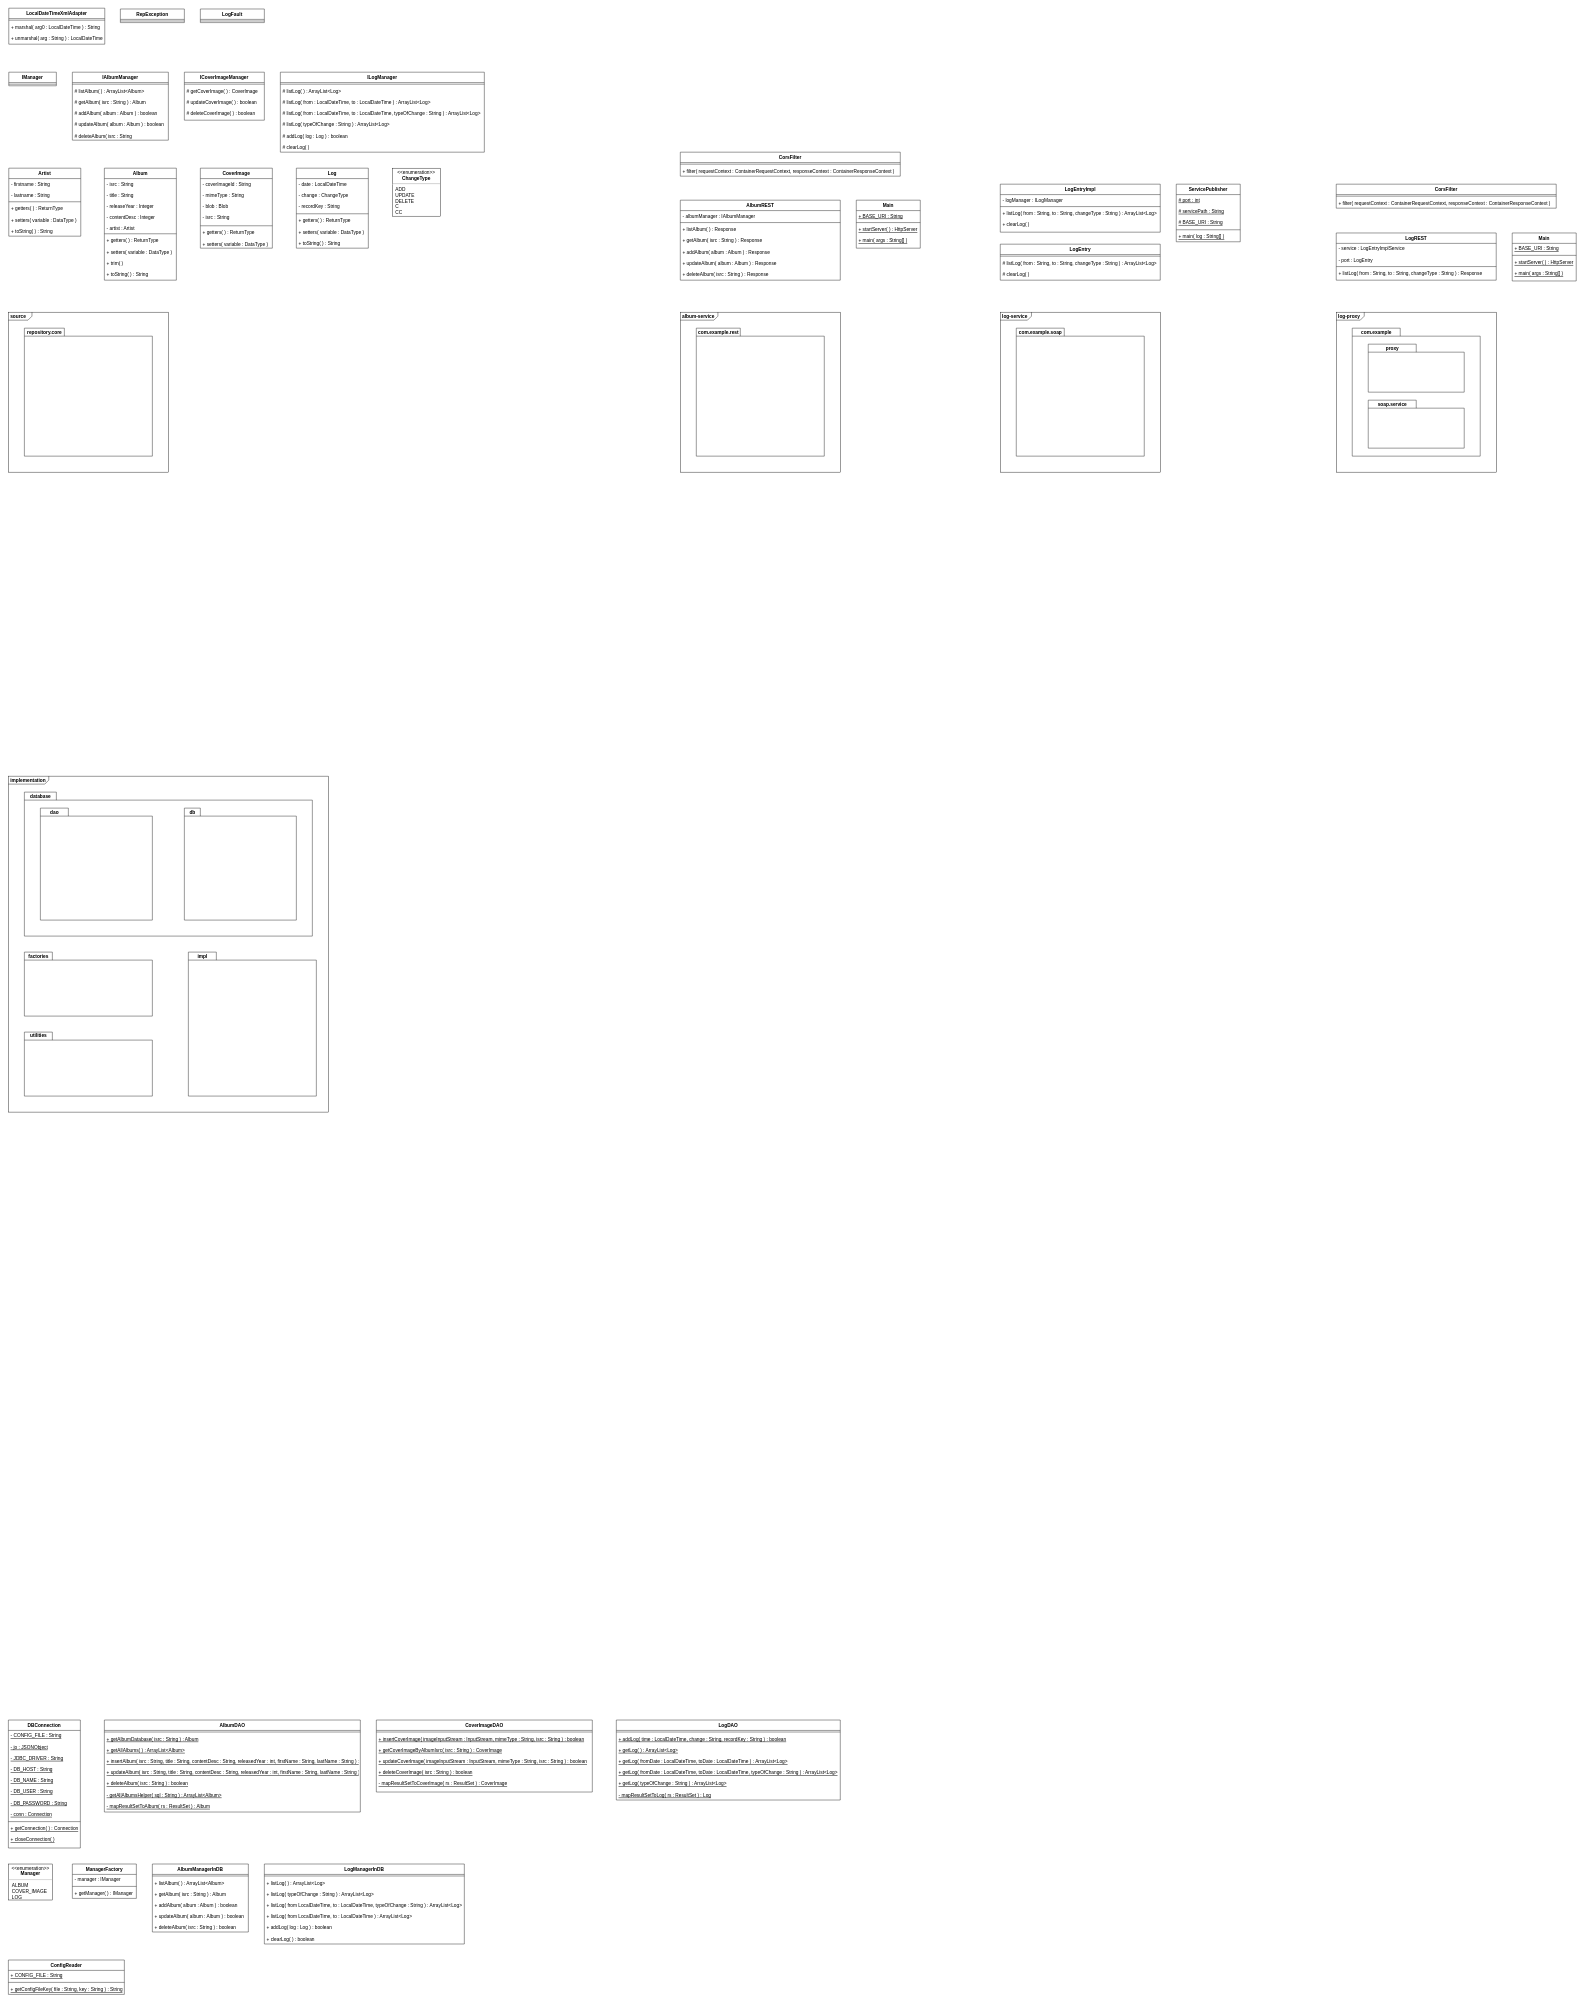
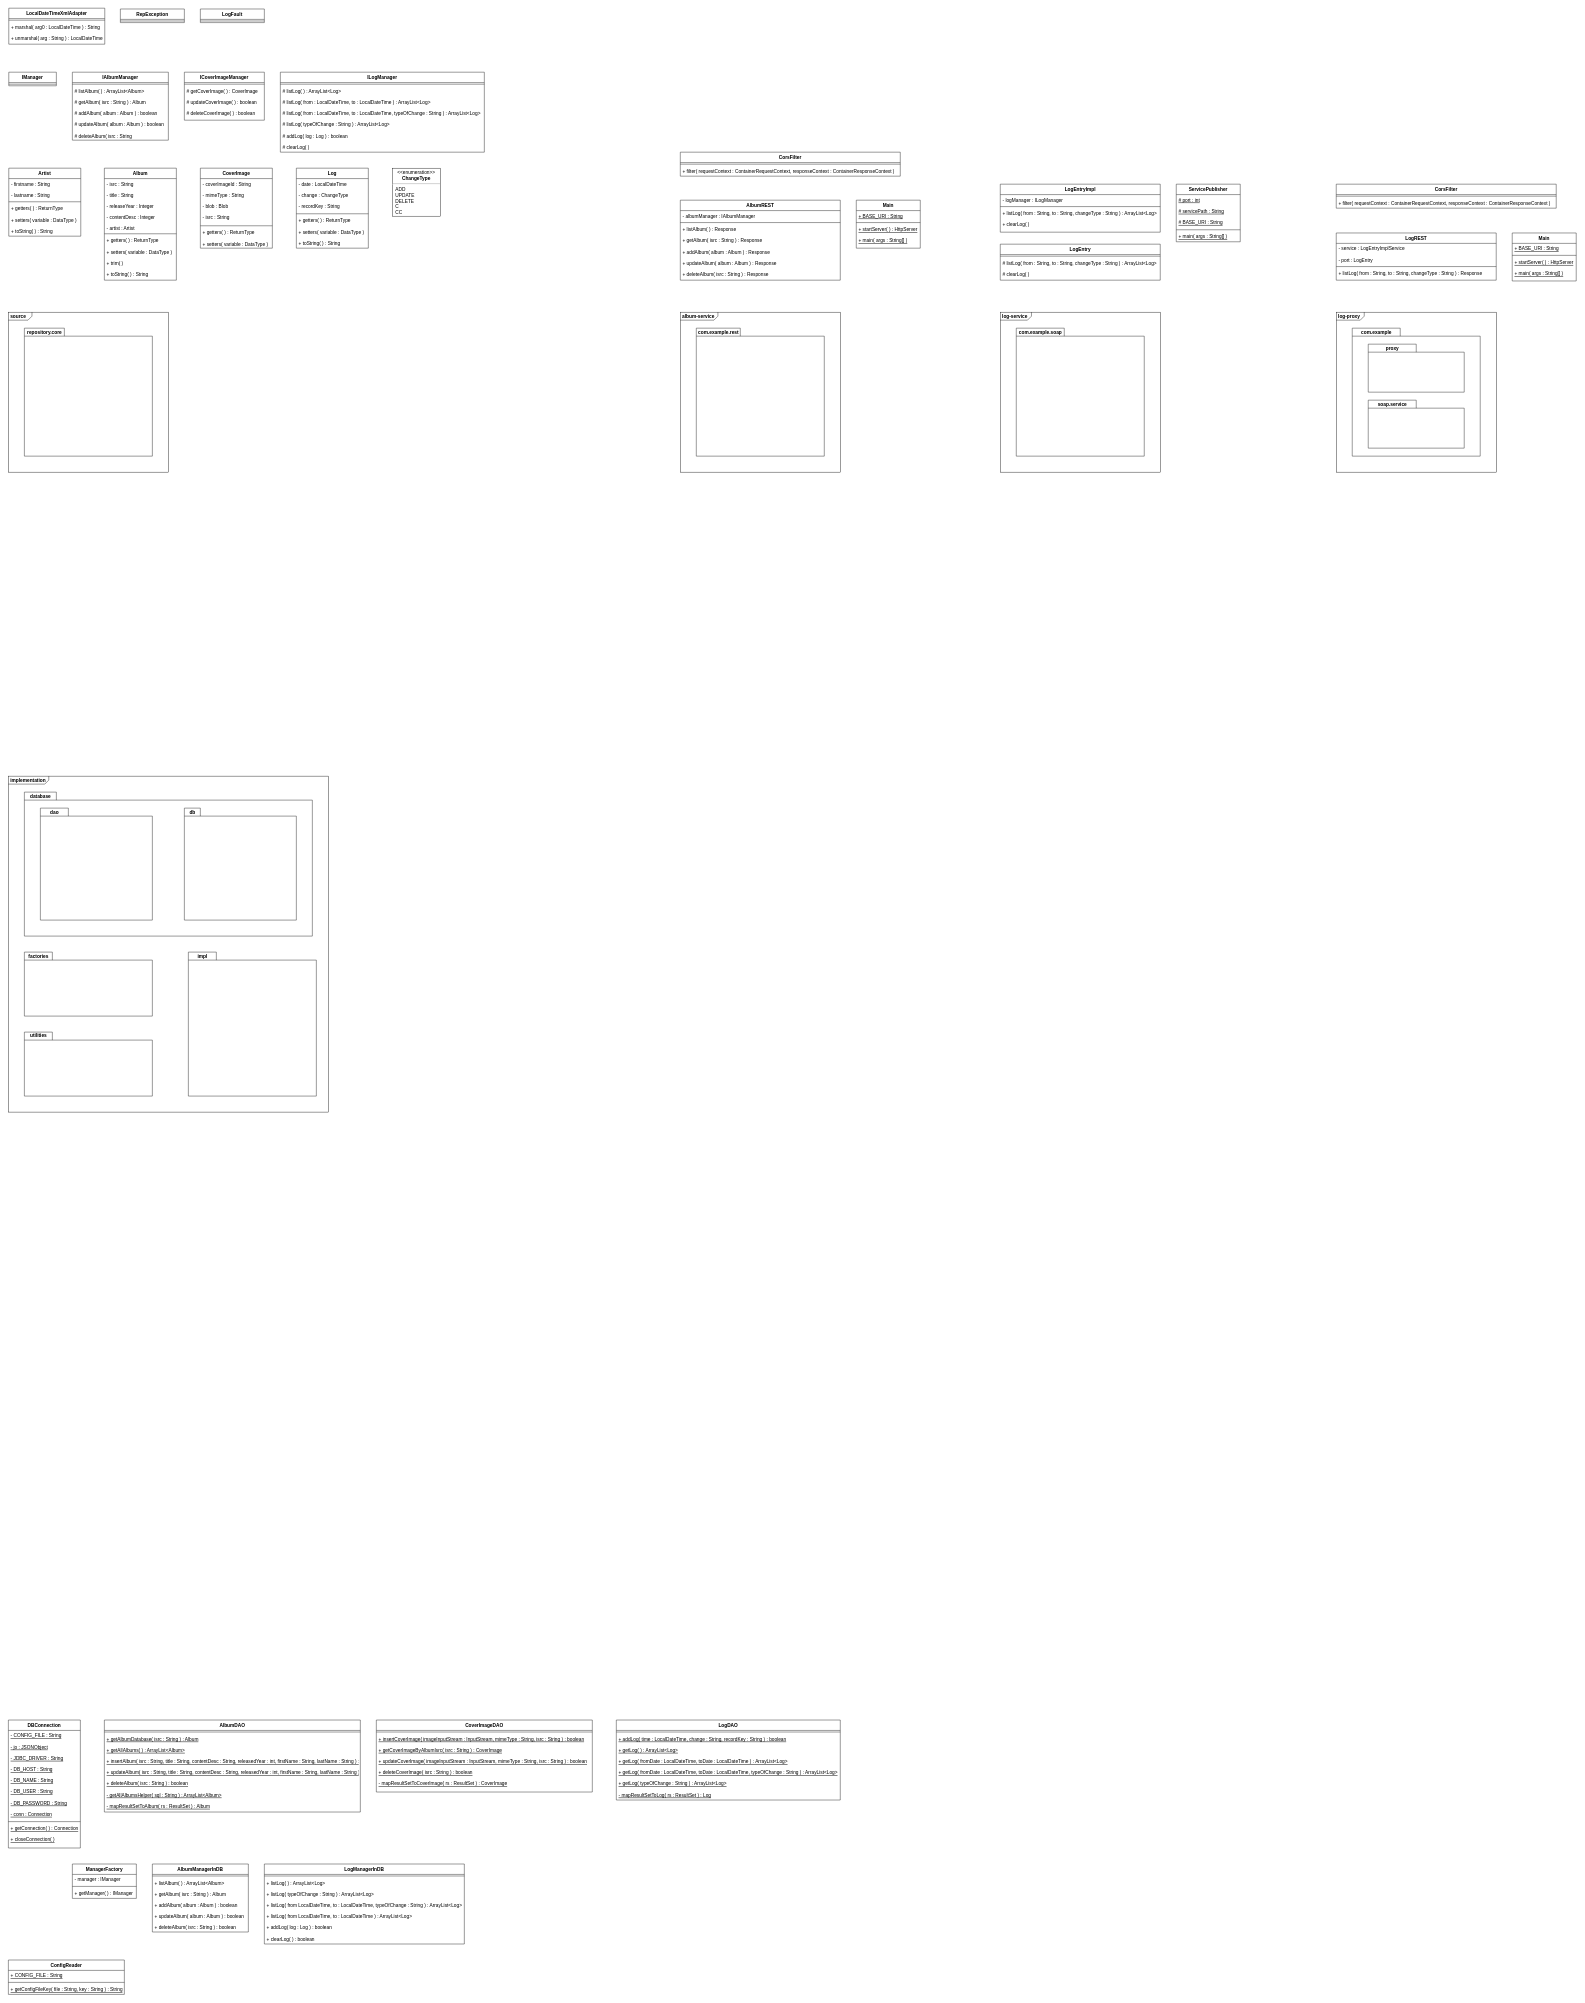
node "+ main( log : String[] )": label "+ main( log : String[] )" -> "+ main( args : String[] )"
node "<<enumeration>> Manager ALBUM COVER_IMAGE LOG": removed
